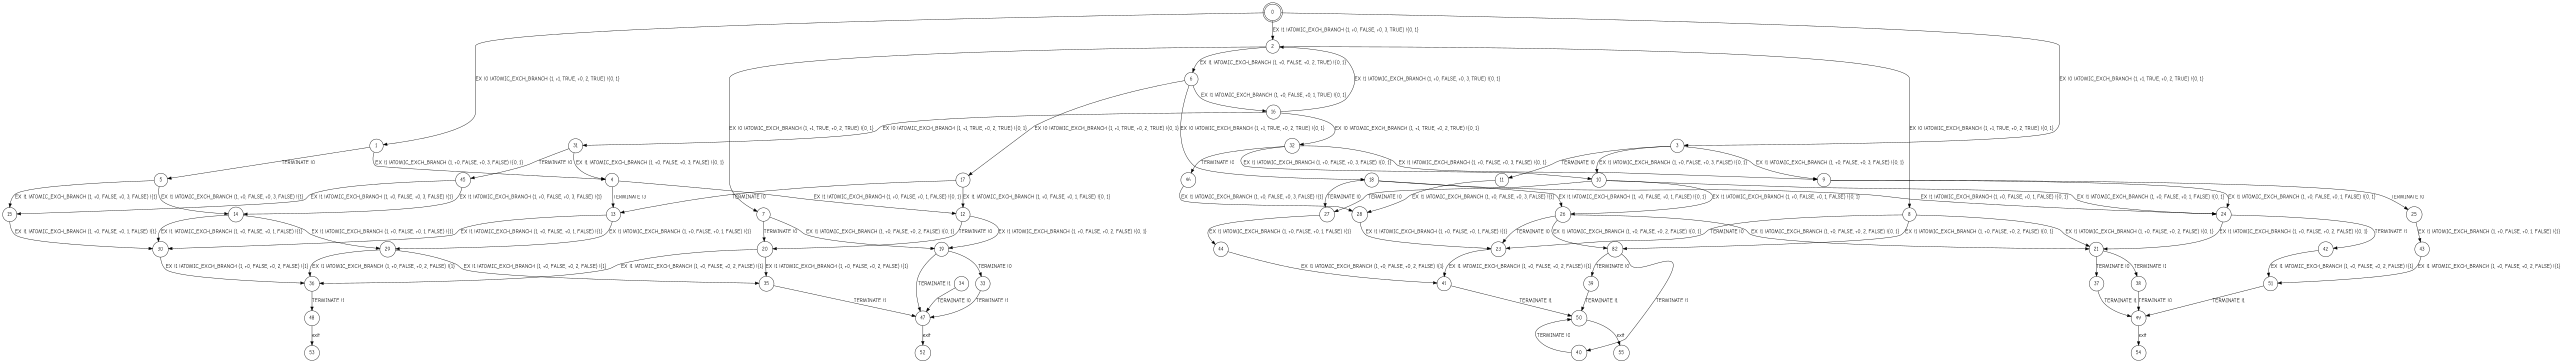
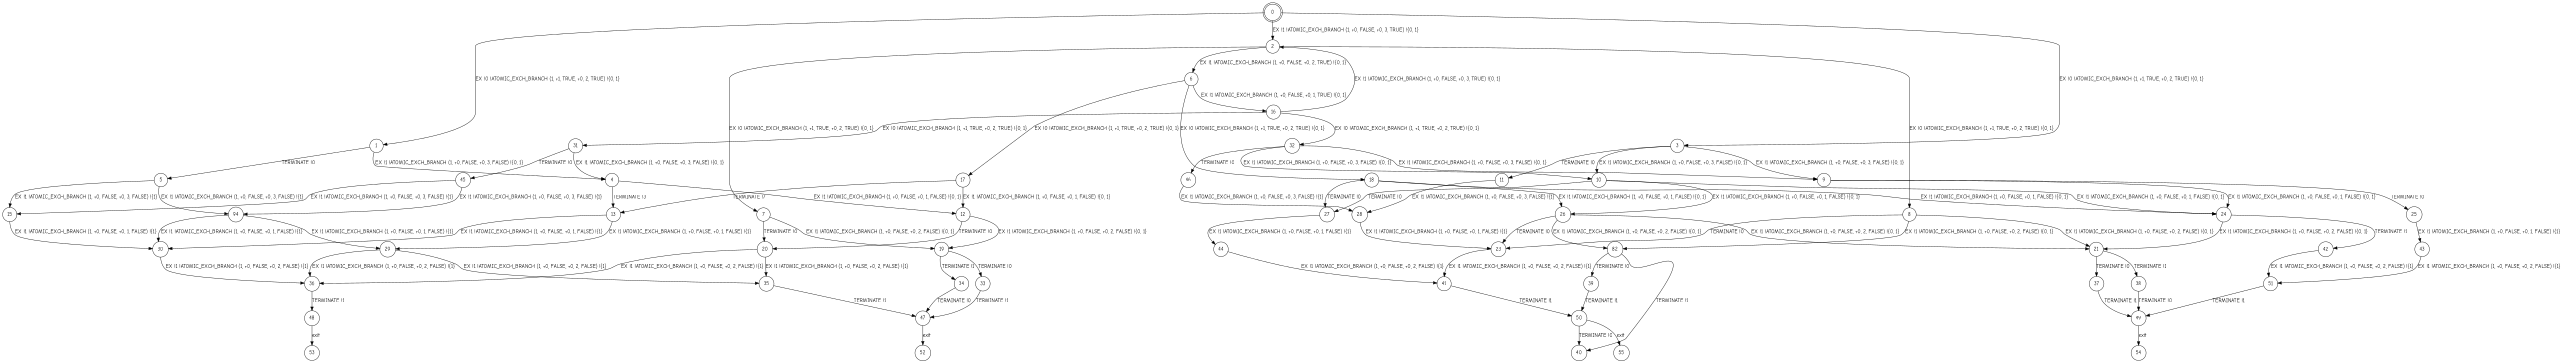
edge "17" -> "13": label "TERMINATE !0" -> "TERMINATE !7"
node "14": label "14" -> "94"
edge "19" -> "47": now "19" -> "34"
edge "40" -> "50": reversed
